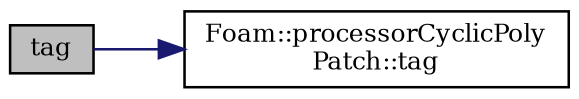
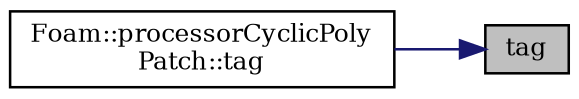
edge "tag" -> "Foam::processorCyclicPoly Patch::tag": reversed
